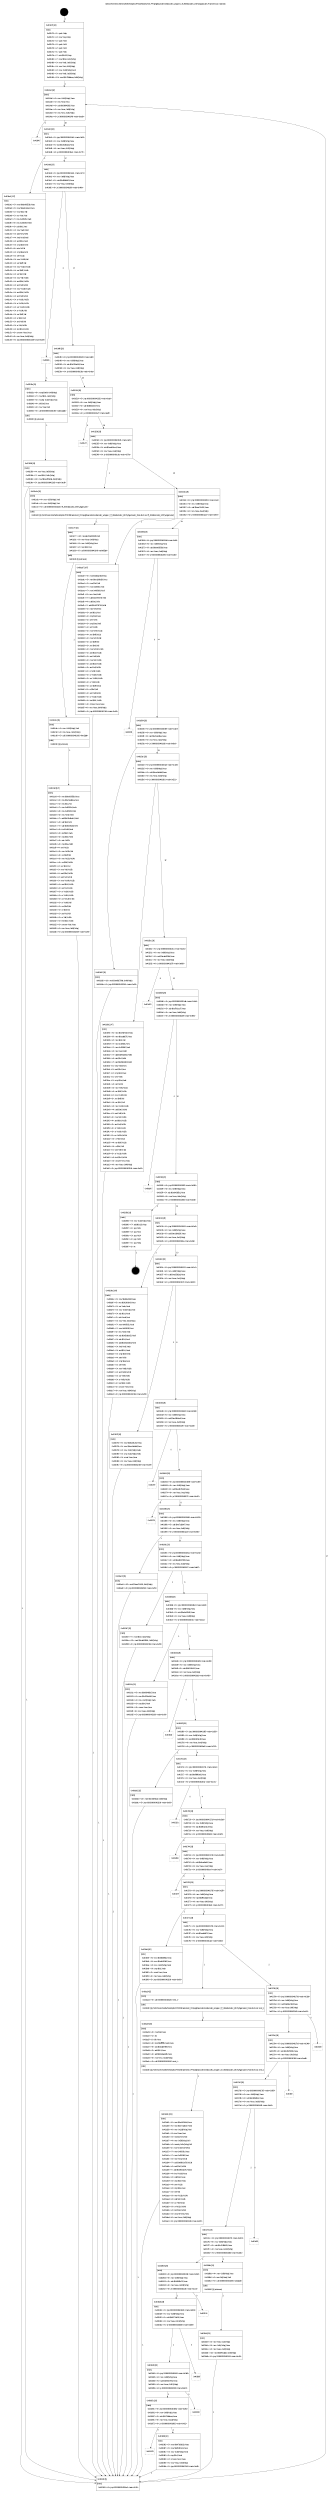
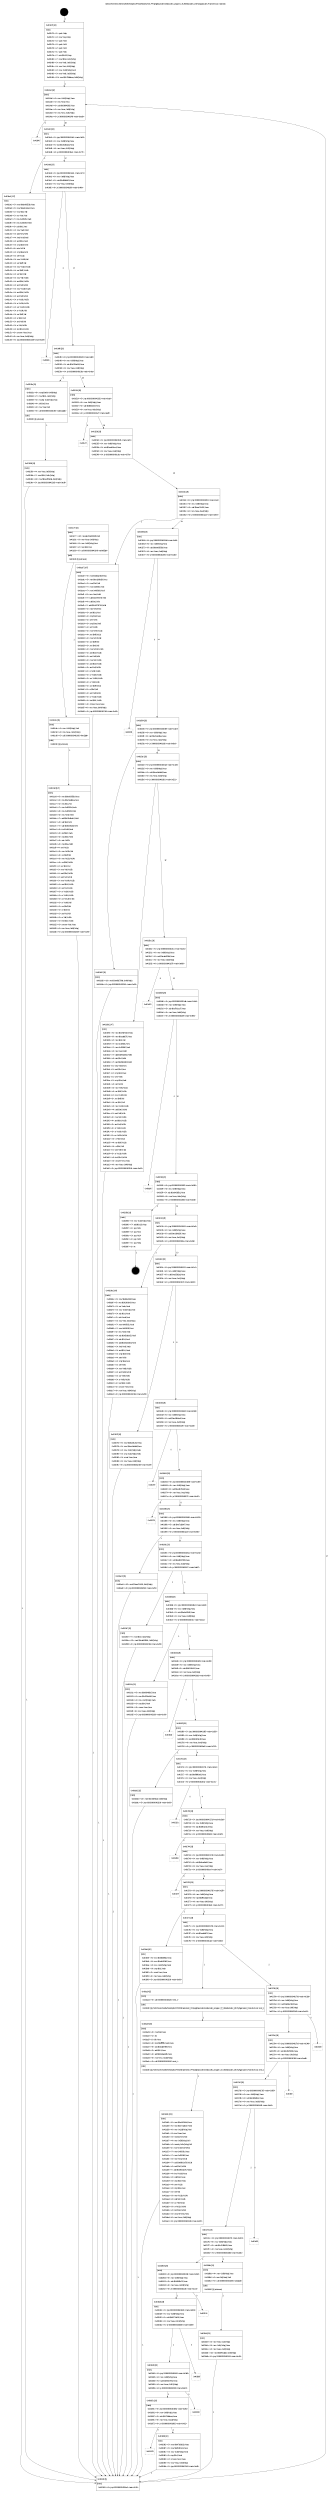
edge "0x4018fe" -> "0x40193a [31]": now "0x4014f8 [28]" -> "0x40193a [31]"
node "0x401c6a [13]": removed
